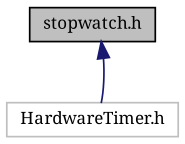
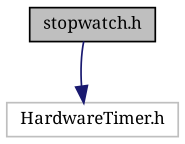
edge "HardwareTimer.h" -> "stopwatch.h": reversed
